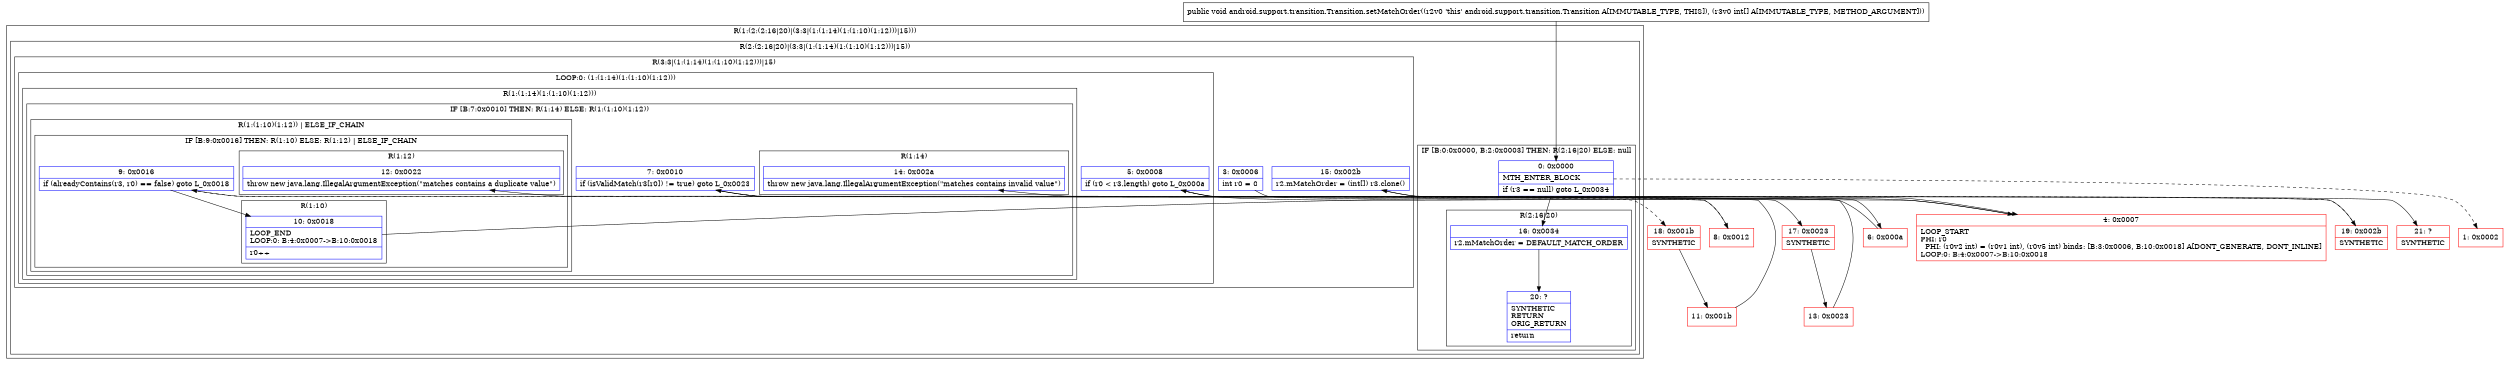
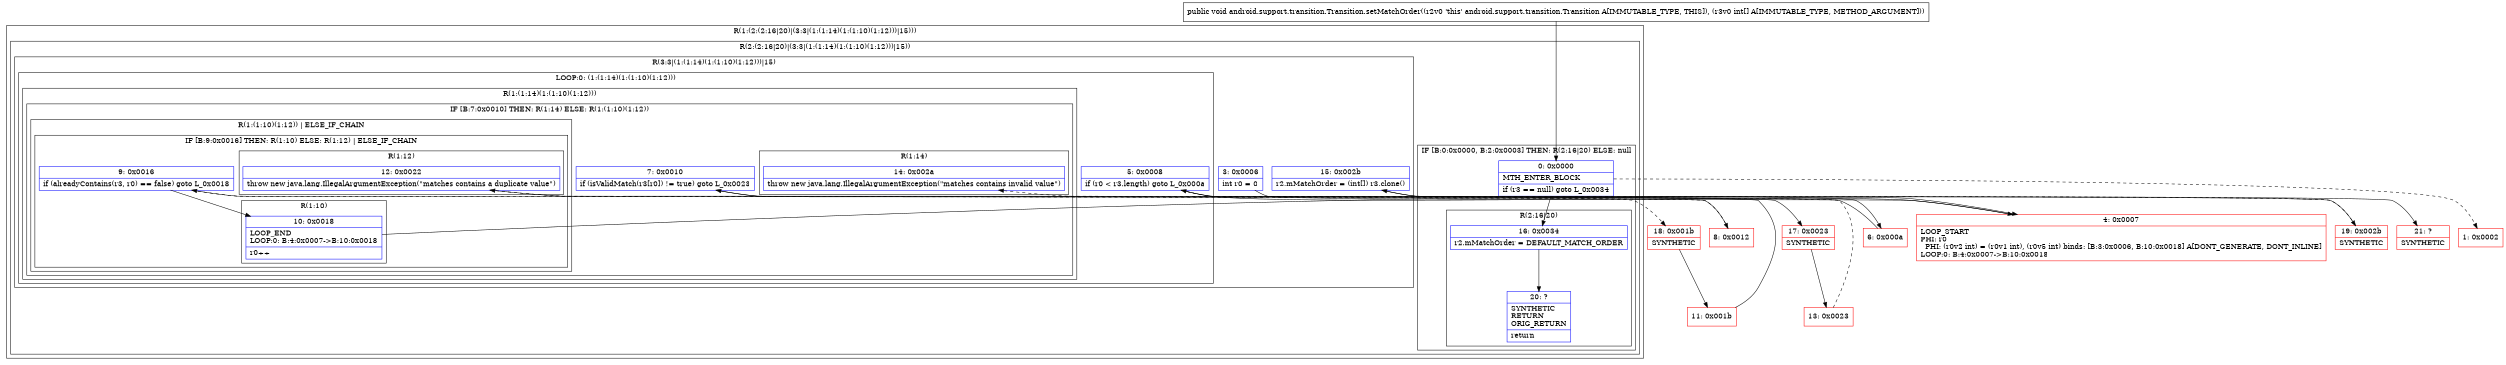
edge "7: 0x0010" -> "8: 0x0012": now "12: 0x0022" -> "8: 0x0012"
edge "13: 0x0023" -> "14: 0x002a": style solid -> dashed
